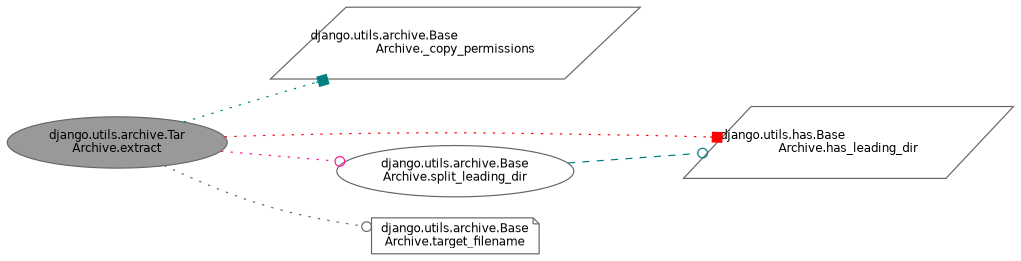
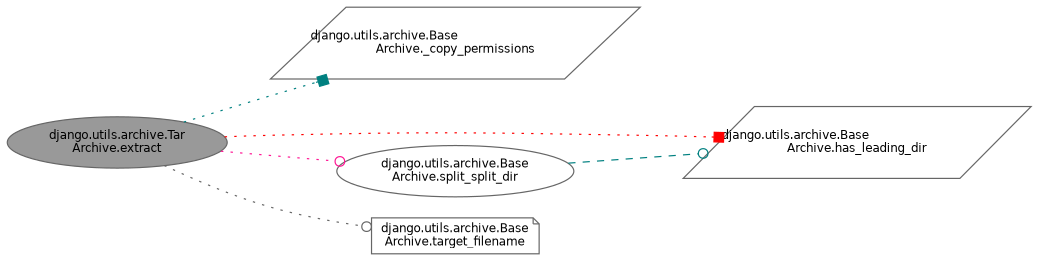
node "django.utils.has.Base Archive.has_leading_dir": label "django.utils.has.Base Archive.has_leading_dir" -> "django.utils.archive.Base Archive.has_leading_dir"
node "django.utils.archive.Base Archive.split_leading_dir": label "django.utils.archive.Base Archive.split_leading_dir" -> "django.utils.archive.Base Archive.split_split_dir"
